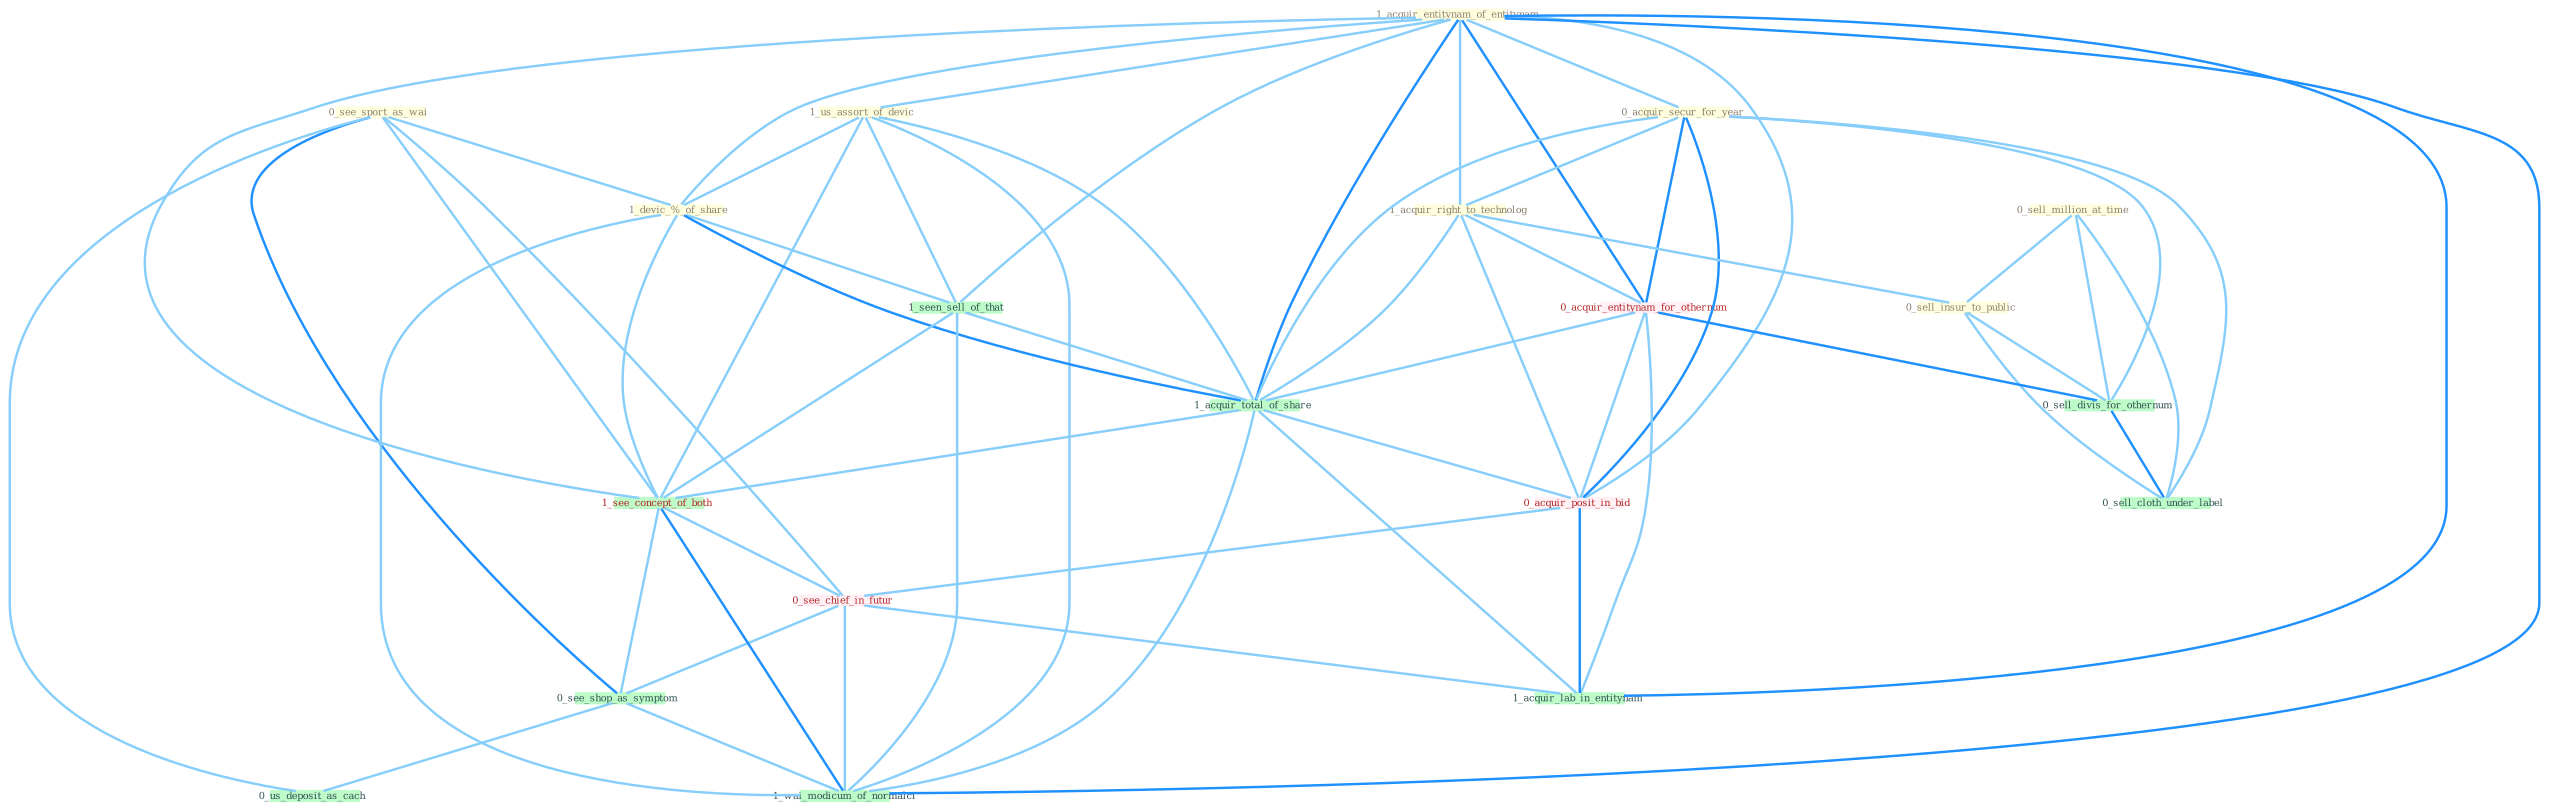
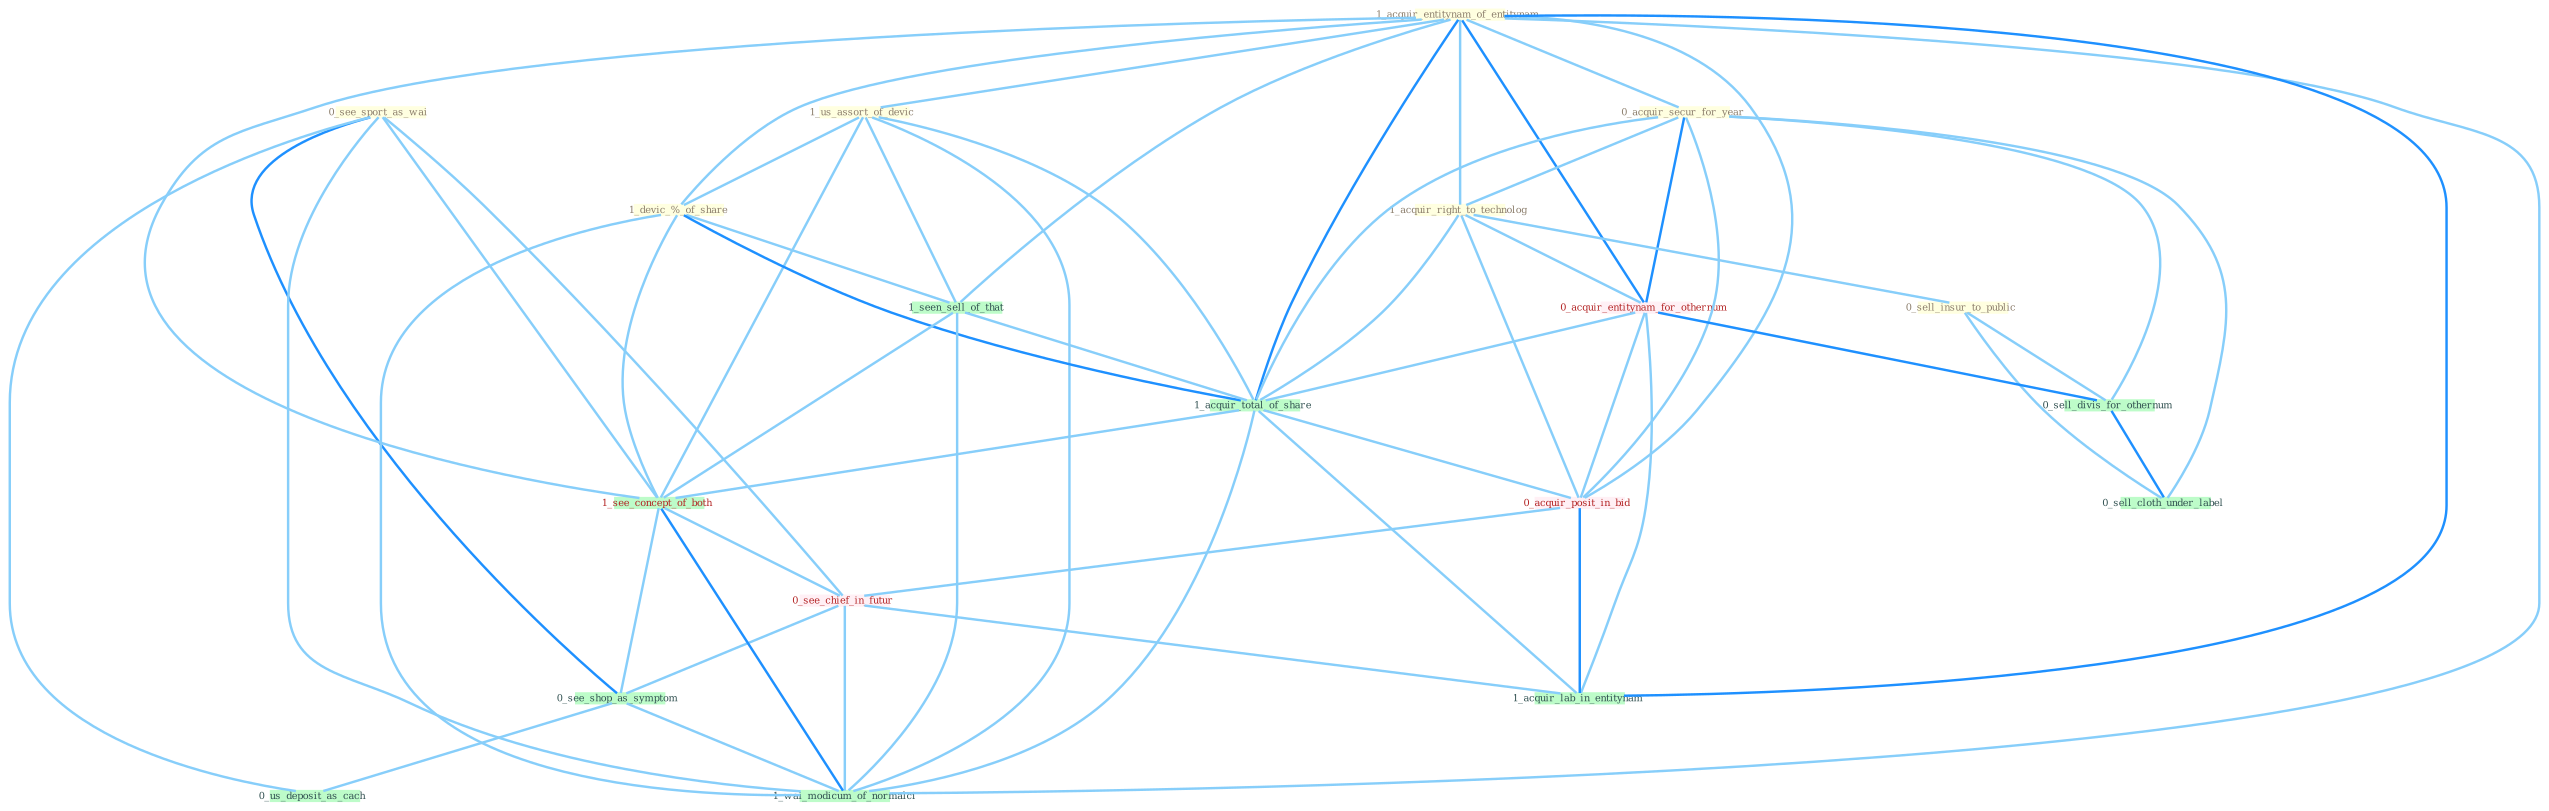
edge "0_see_sport_as_wai" -- "1_devic_%_of_share": now "0_see_sport_as_wai" -- "1_wai_modicum_of_normalci"
node "0_sell_million_at_time": removed
edge "0_acquir_secur_for_year" -- "0_acquir_posit_in_bid": color #1e90ff -> #87cefa
edge "1_acquir_entitynam_of_entitynam" -- "1_wai_modicum_of_normalci": color #1e90ff -> #87cefa
